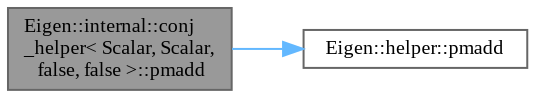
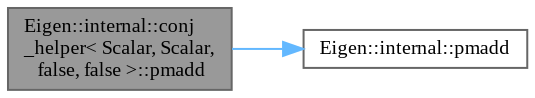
node "Eigen::helper::pmadd": label "Eigen::helper::pmadd" -> "Eigen::internal::pmadd"
